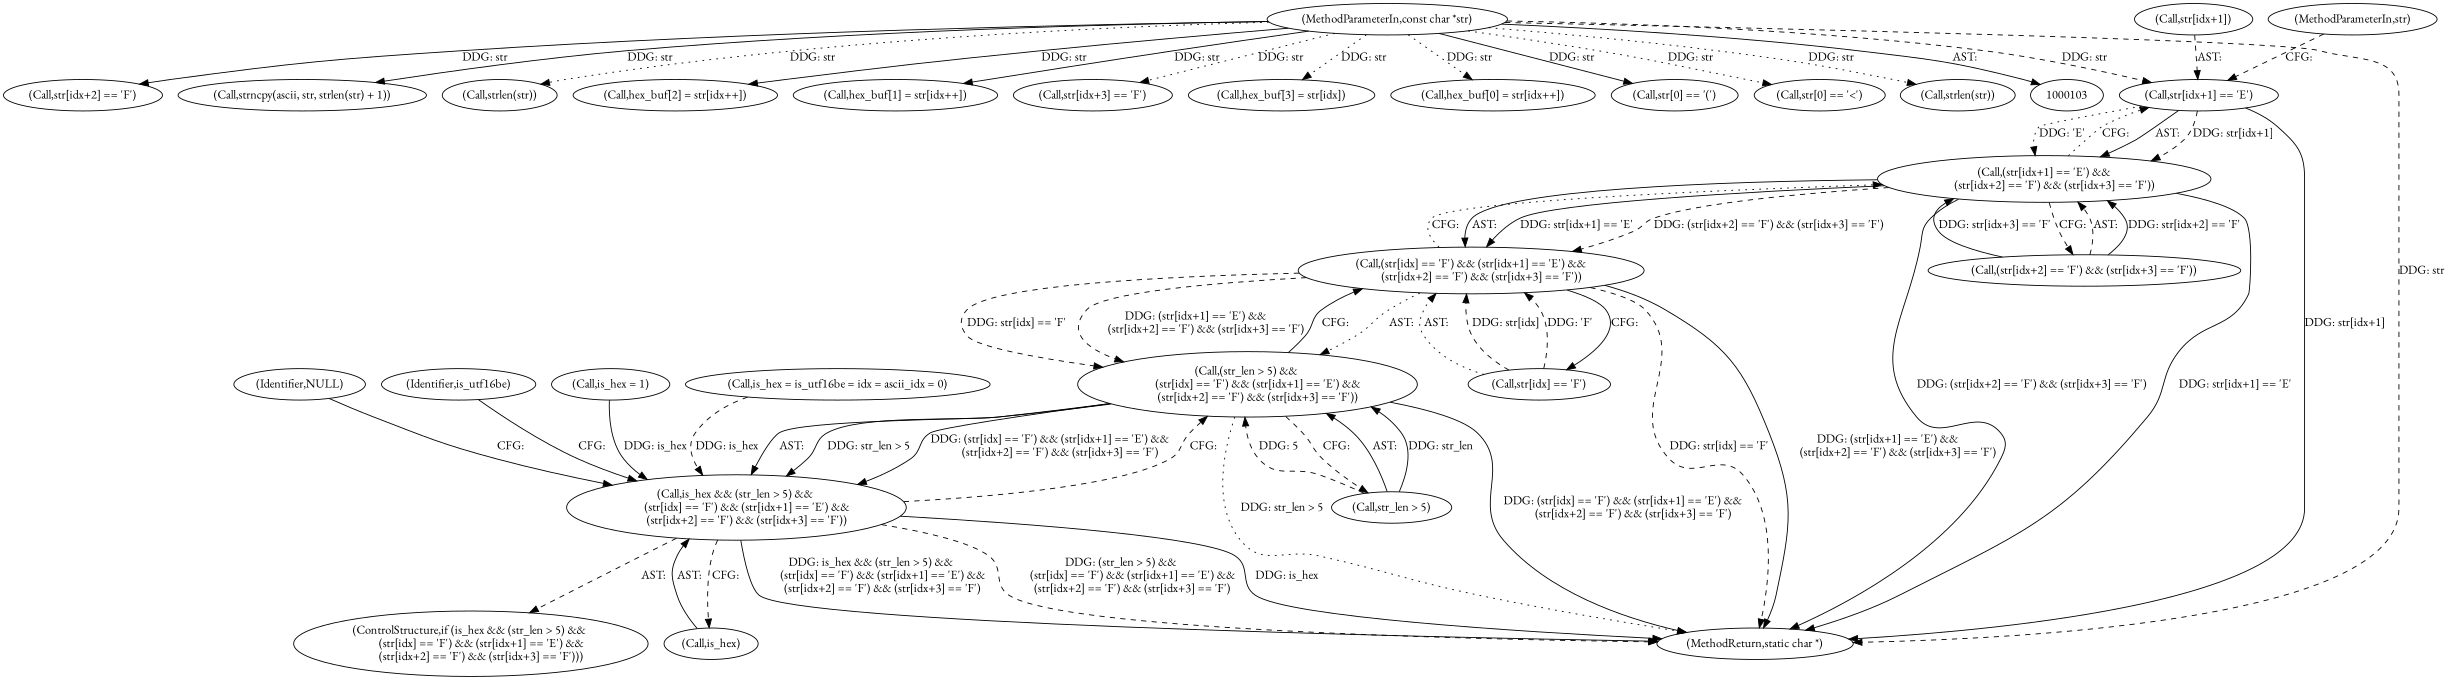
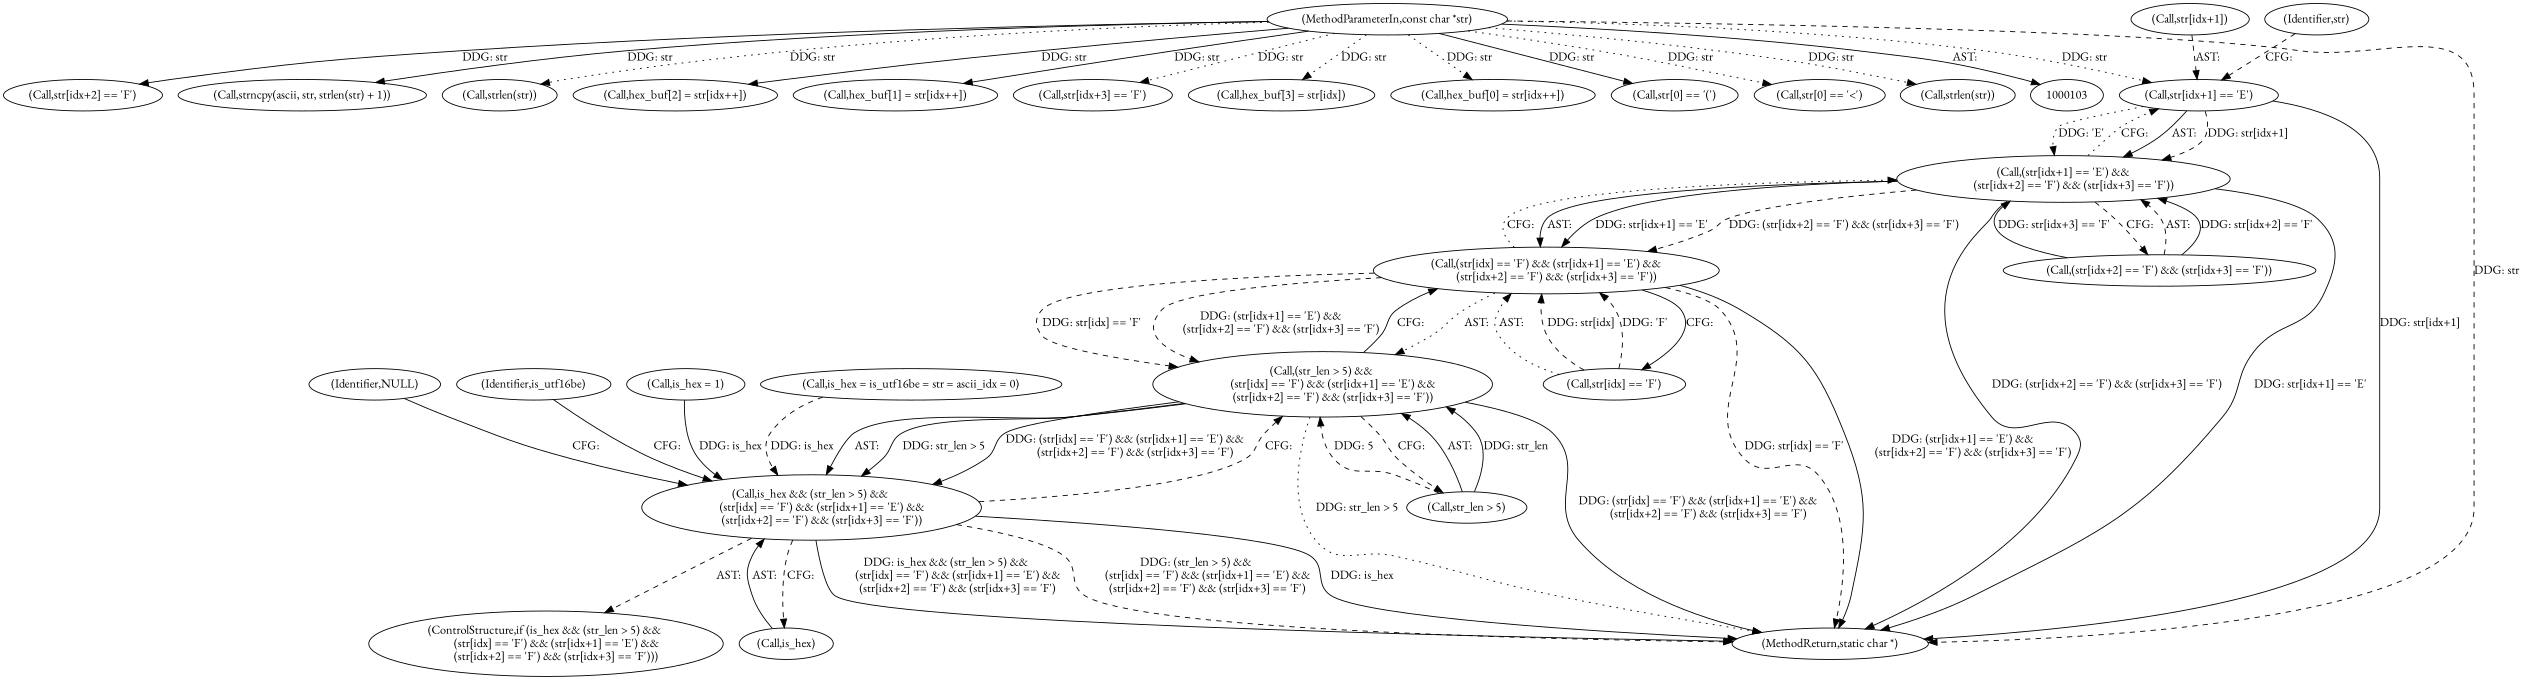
node "(MethodParameterIn,str)": label "(MethodParameterIn,str)" -> "(Identifier,str)"
edge "(MethodParameterIn,const char *str)" -> "(Call,str[idx+1] == 'E')": style dashed -> dotted
node "(Call,is_hex = is_utf16be = idx = ascii_idx = 0)": label "(Call,is_hex = is_utf16be = idx = ascii_idx = 0)" -> "(Call,is_hex = is_utf16be = str = ascii_idx = 0)"
